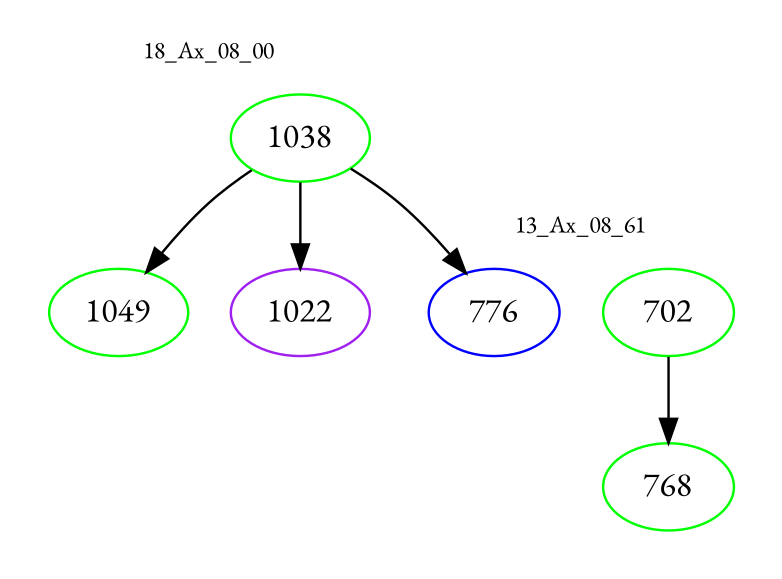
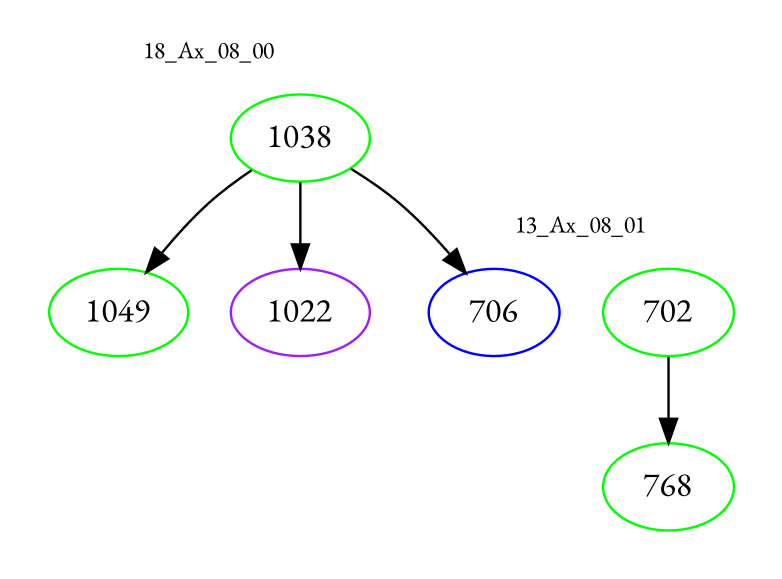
cluster "13_Ax_08_61": label "13_Ax_08_61" -> "13_Ax_08_01"
node "776": label "776" -> "706"
